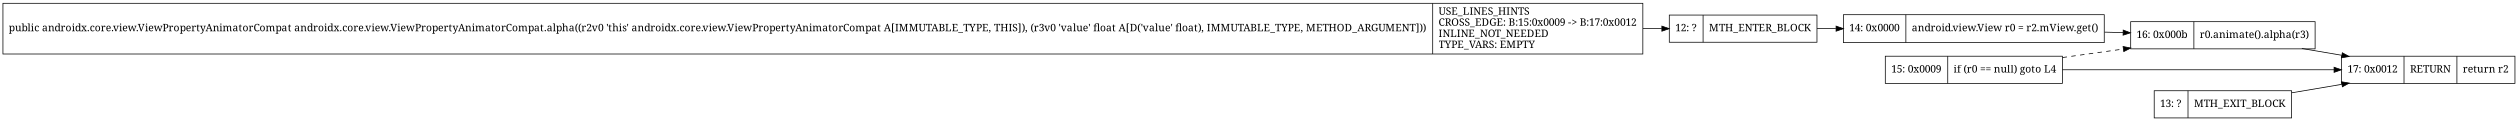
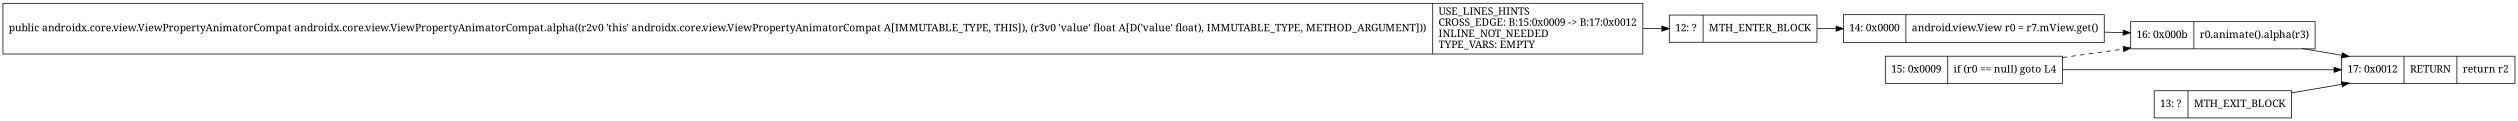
node "14: 0x0000": text "android.view.View r0 = r2.mView.get()" -> "android.view.View r0 = r7.mView.get()"
